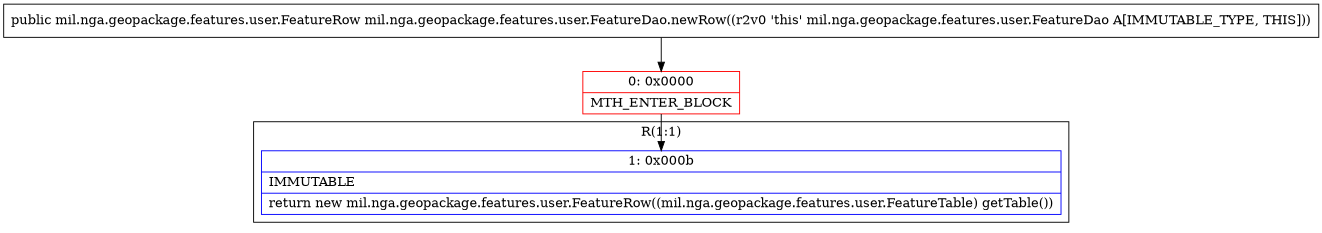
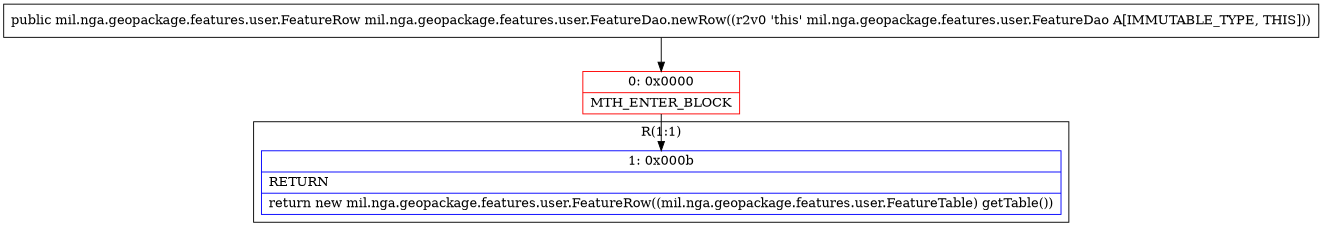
node "1: 0x000b": text "IMMUTABLE" -> "RETURN"
